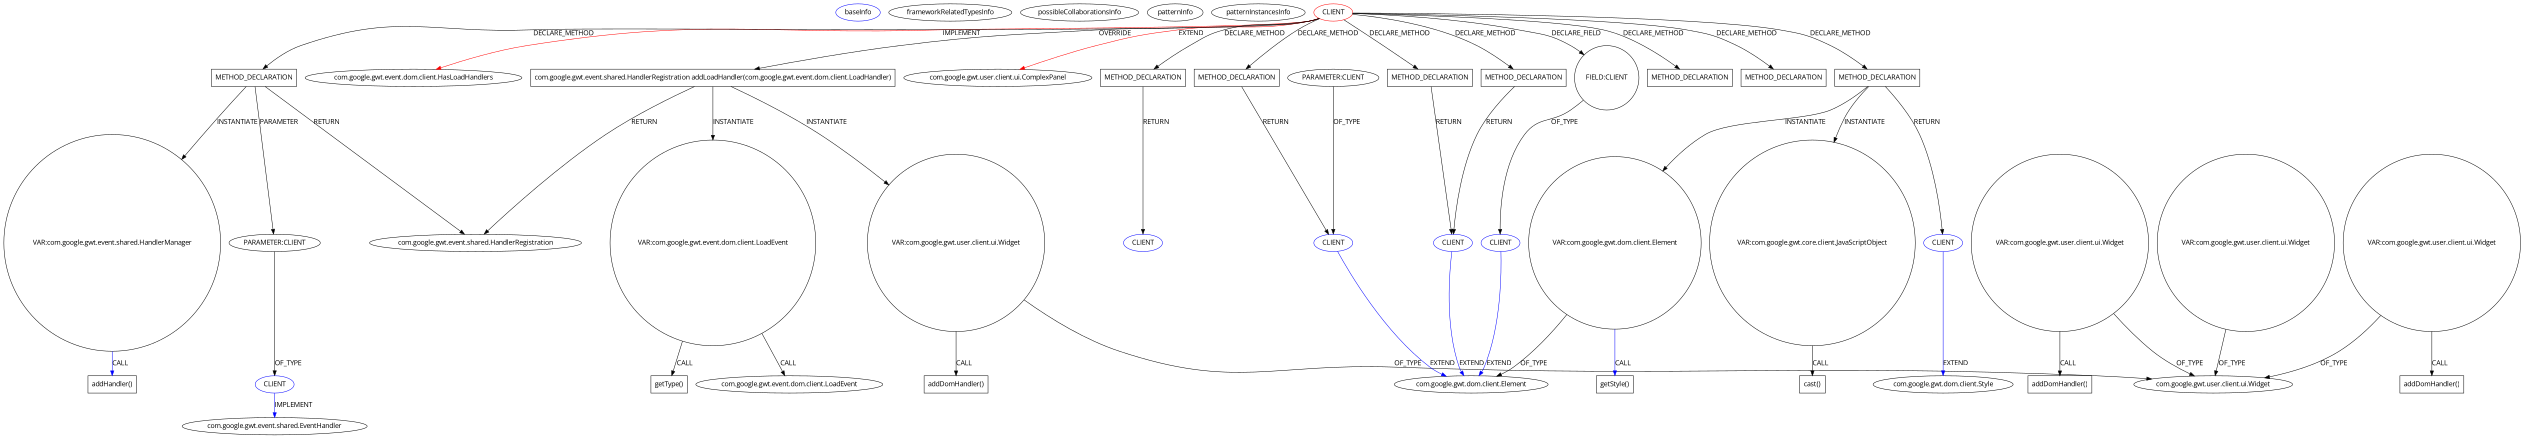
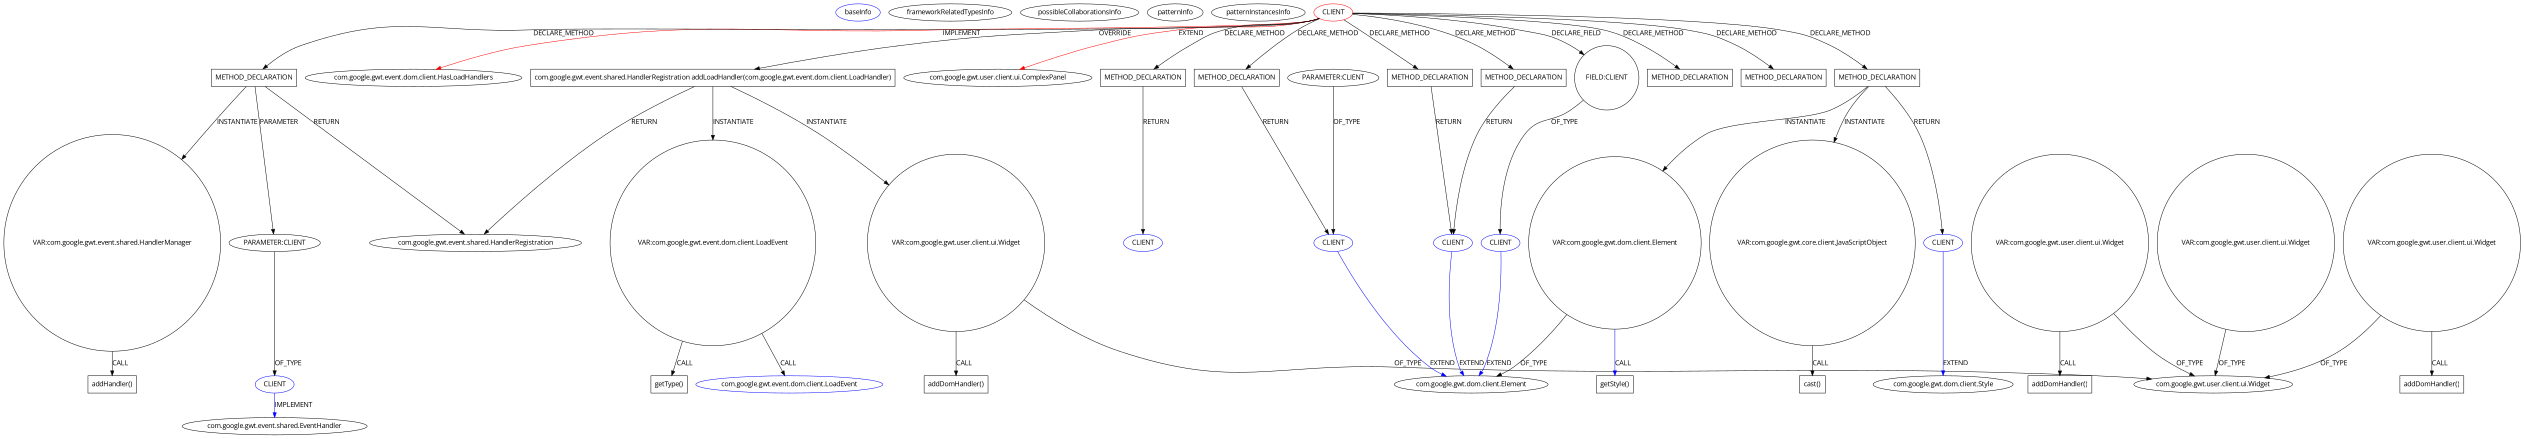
edge "VAR:com.google.gwt.event.shared.HandlerManager" -> "addHandler()": color blue -> black
node "com.google.gwt.event.dom.client.LoadEvent": color black -> blue
